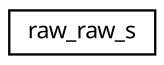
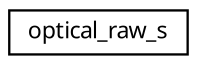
node "raw_raw_s": label "raw_raw_s" -> "optical_raw_s"
